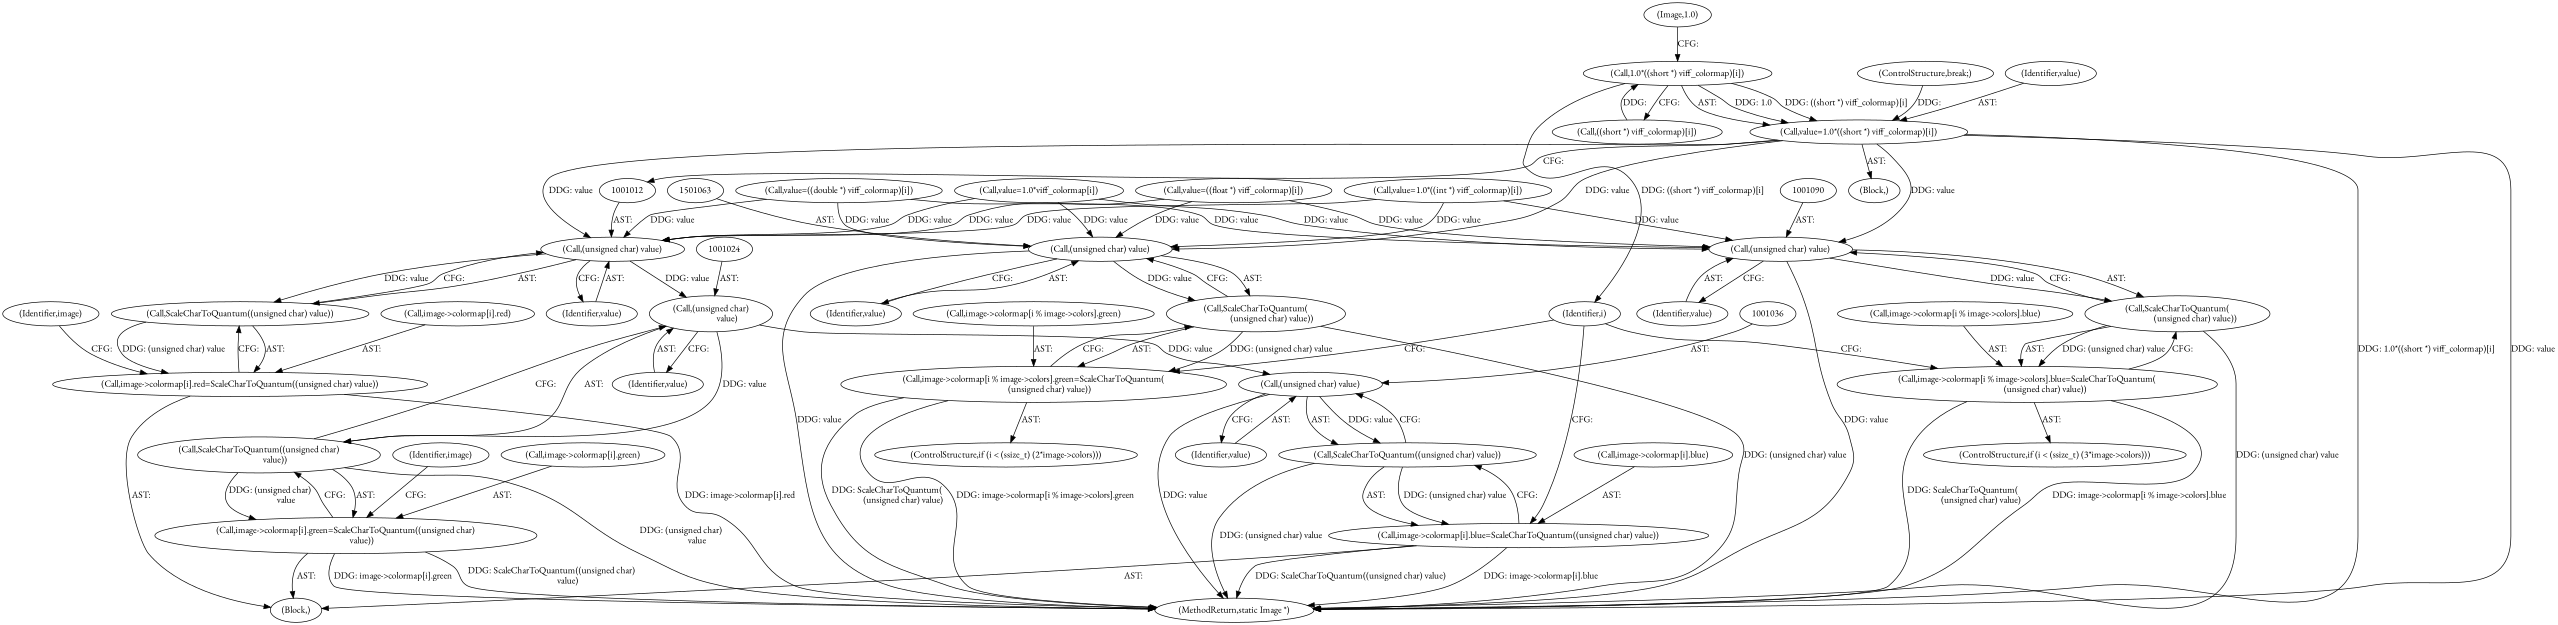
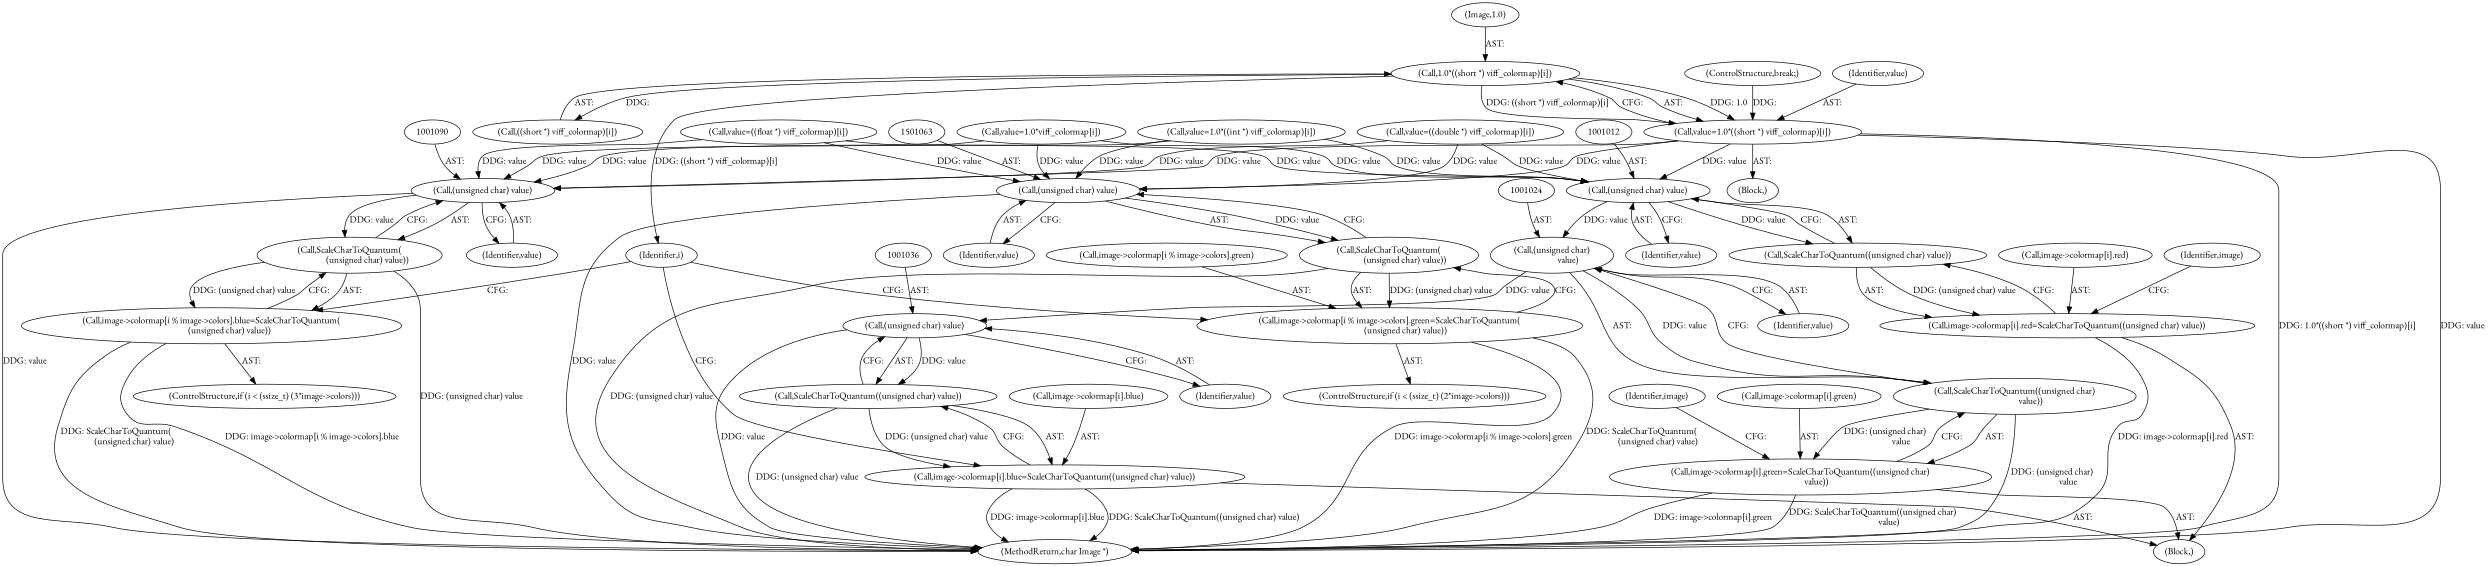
edge "(Image,1.0)" -> "(Call,1.0*((short *) viff_colormap)[i])": label "CFG: " -> "AST: "
edge "(Call,((short *) viff_colormap)[i])" -> "(Call,1.0*((short *) viff_colormap)[i])": label "DDG: " -> "AST: "
edge "(Call,1.0*((short *) viff_colormap)[i])" -> "(Call,((short *) viff_colormap)[i])": label "CFG: " -> "DDG: "
edge "(Call,value=1.0*((short *) viff_colormap)[i])" -> "1001012": now "(Call,value=1.0*((short *) viff_colormap)[i])" -> "(Call,1.0*((short *) viff_colormap)[i])"
node "(Call,image->colormap[i % image->colors].blue)": removed
node "(MethodReturn,static Image *)": label "(MethodReturn,static Image *)" -> "(MethodReturn,char Image *)"
